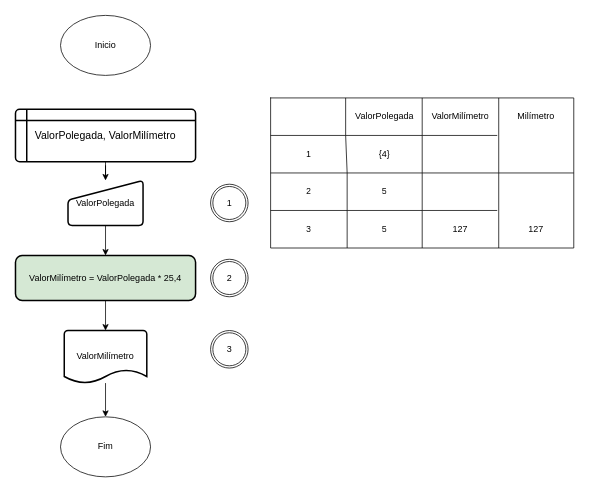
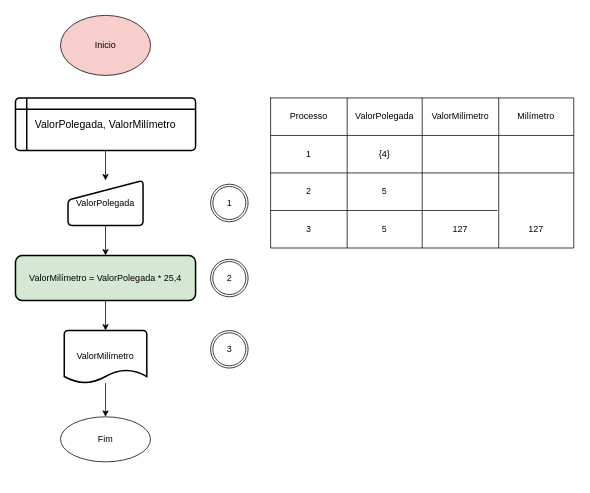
node "Inicio": fillcolor #ffffff -> #f8cecc
node "Processo": added
node "ValorPolegada, ValorMilímetro": moved (105, 135) -> (105, 124)
node "Fim": size 90x60 -> 90x45
